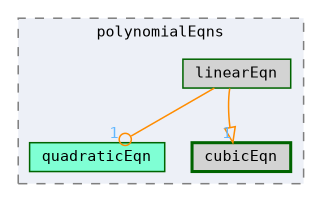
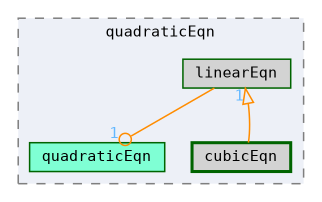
cluster "polynomialEqns": label "polynomialEqns" -> "quadraticEqn"
edge "linearEqn" -> "cubicEqn": reversed
